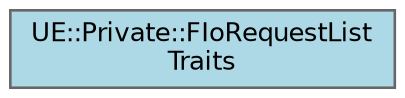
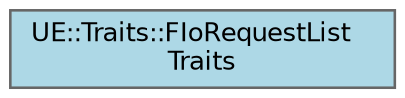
node "UE::Private::FIoRequestList Traits": label "UE::Private::FIoRequestList Traits" -> "UE::Traits::FIoRequestList Traits"
